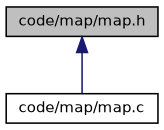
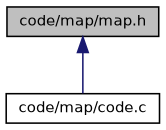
node "code/map/map.c": label "code/map/map.c" -> "code/map/code.c"
